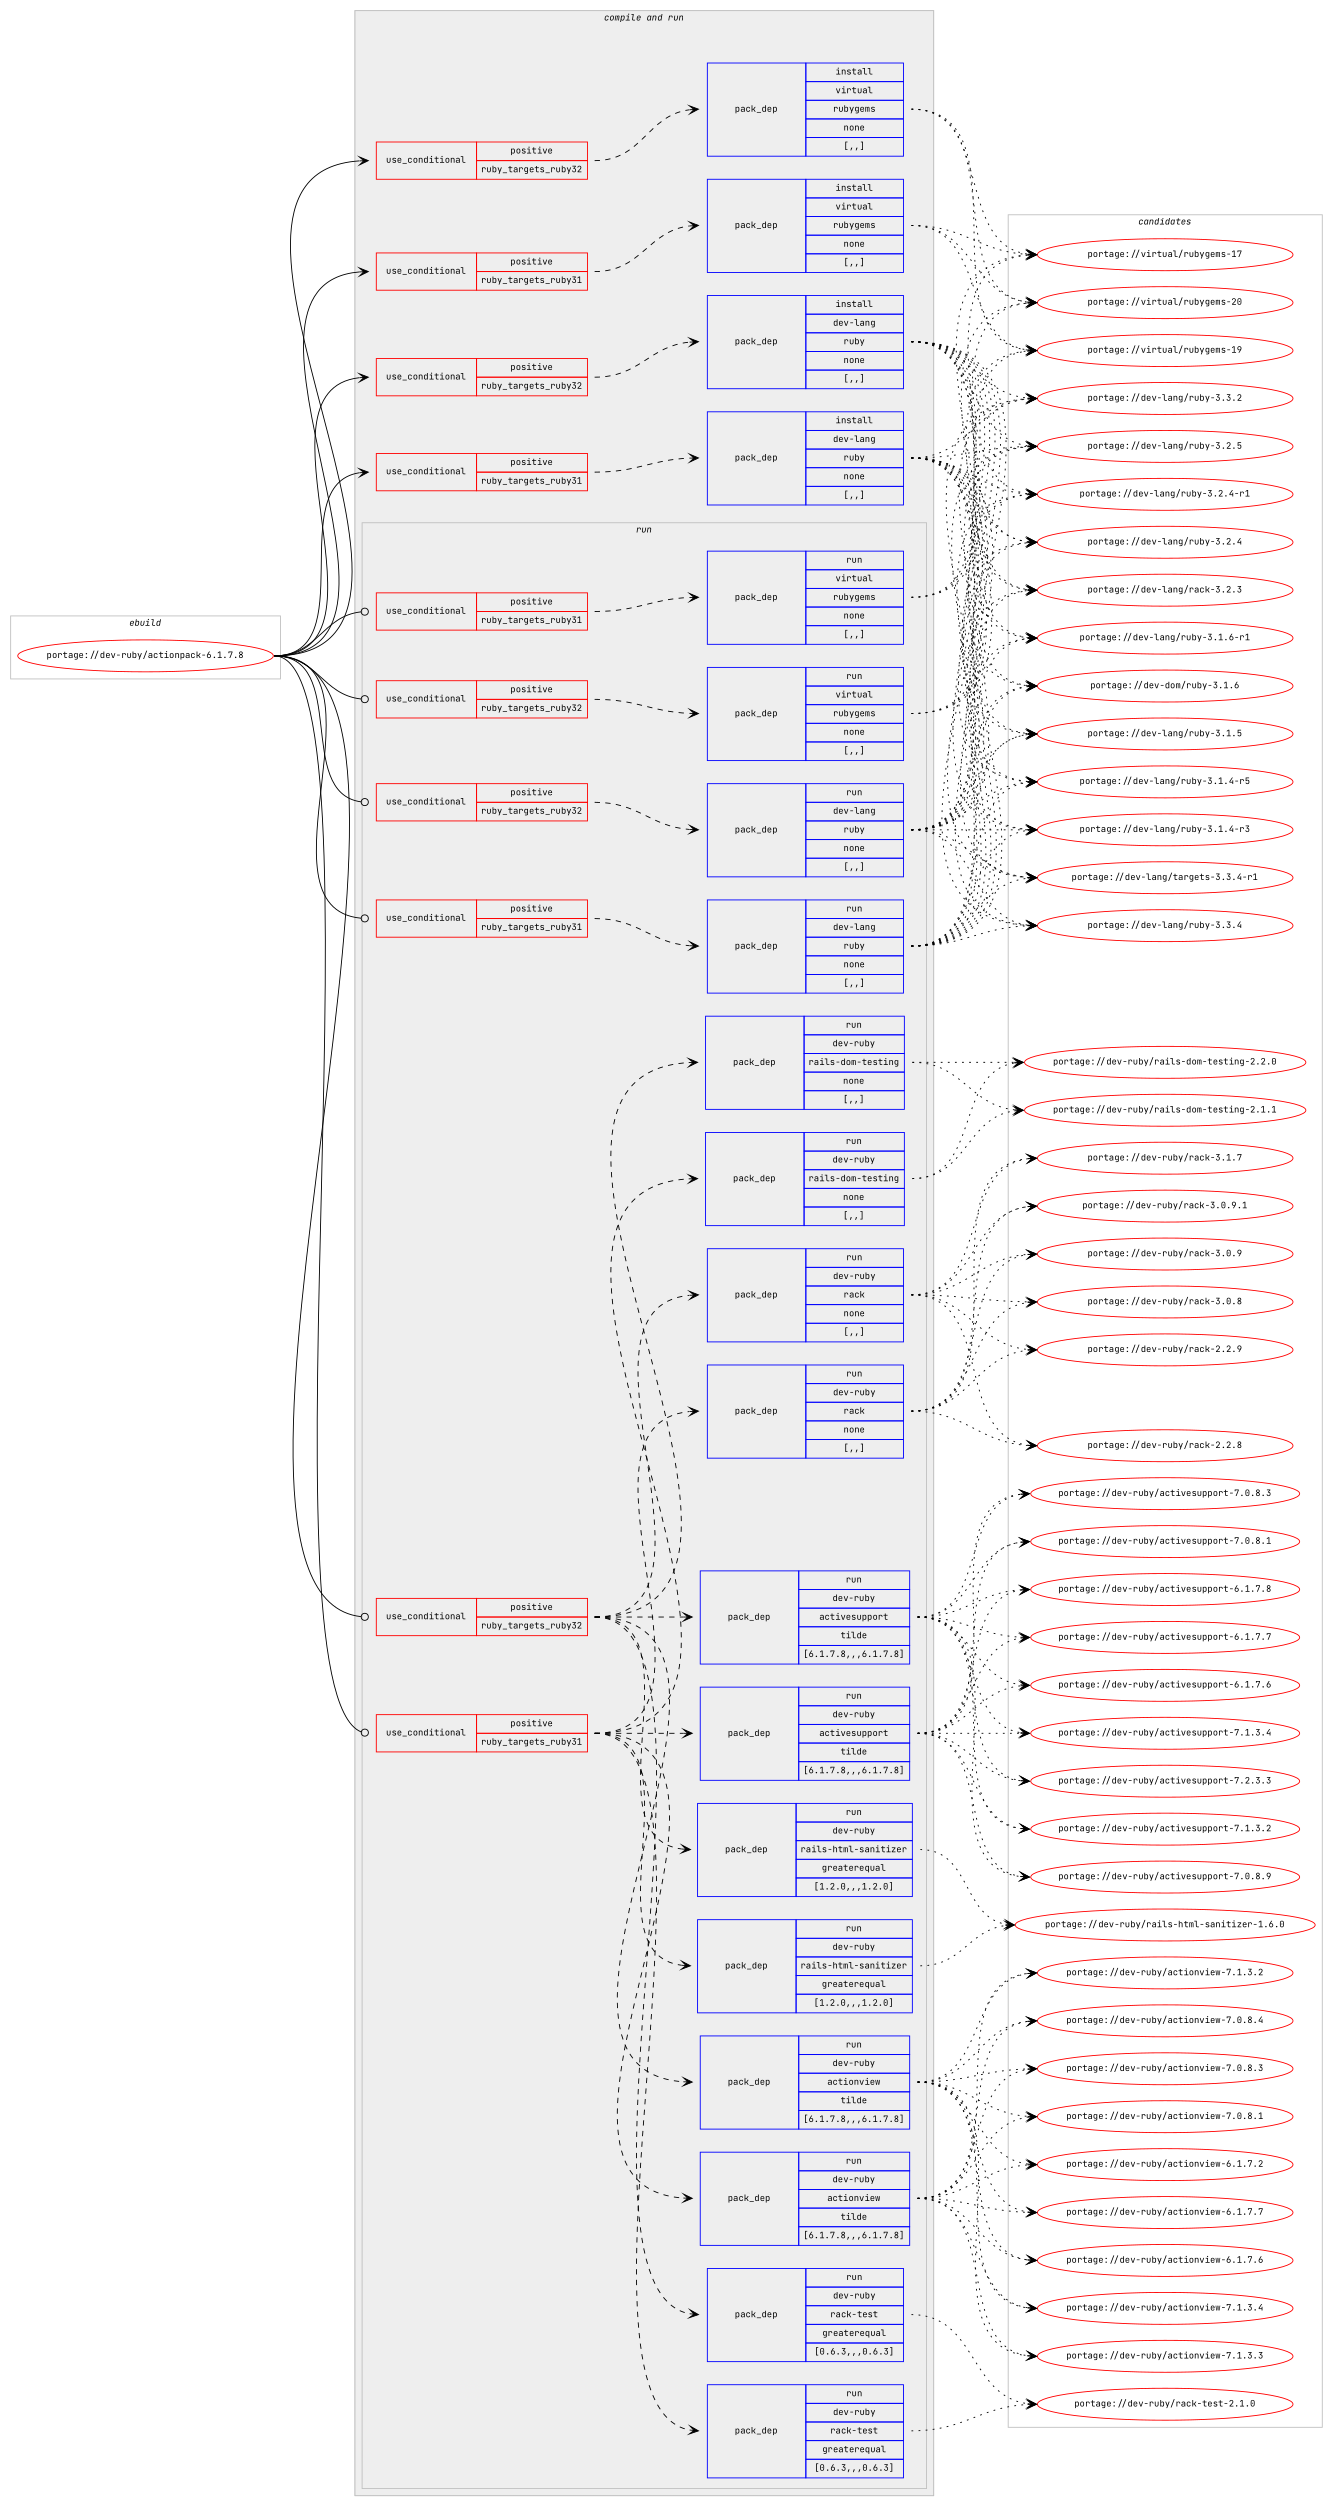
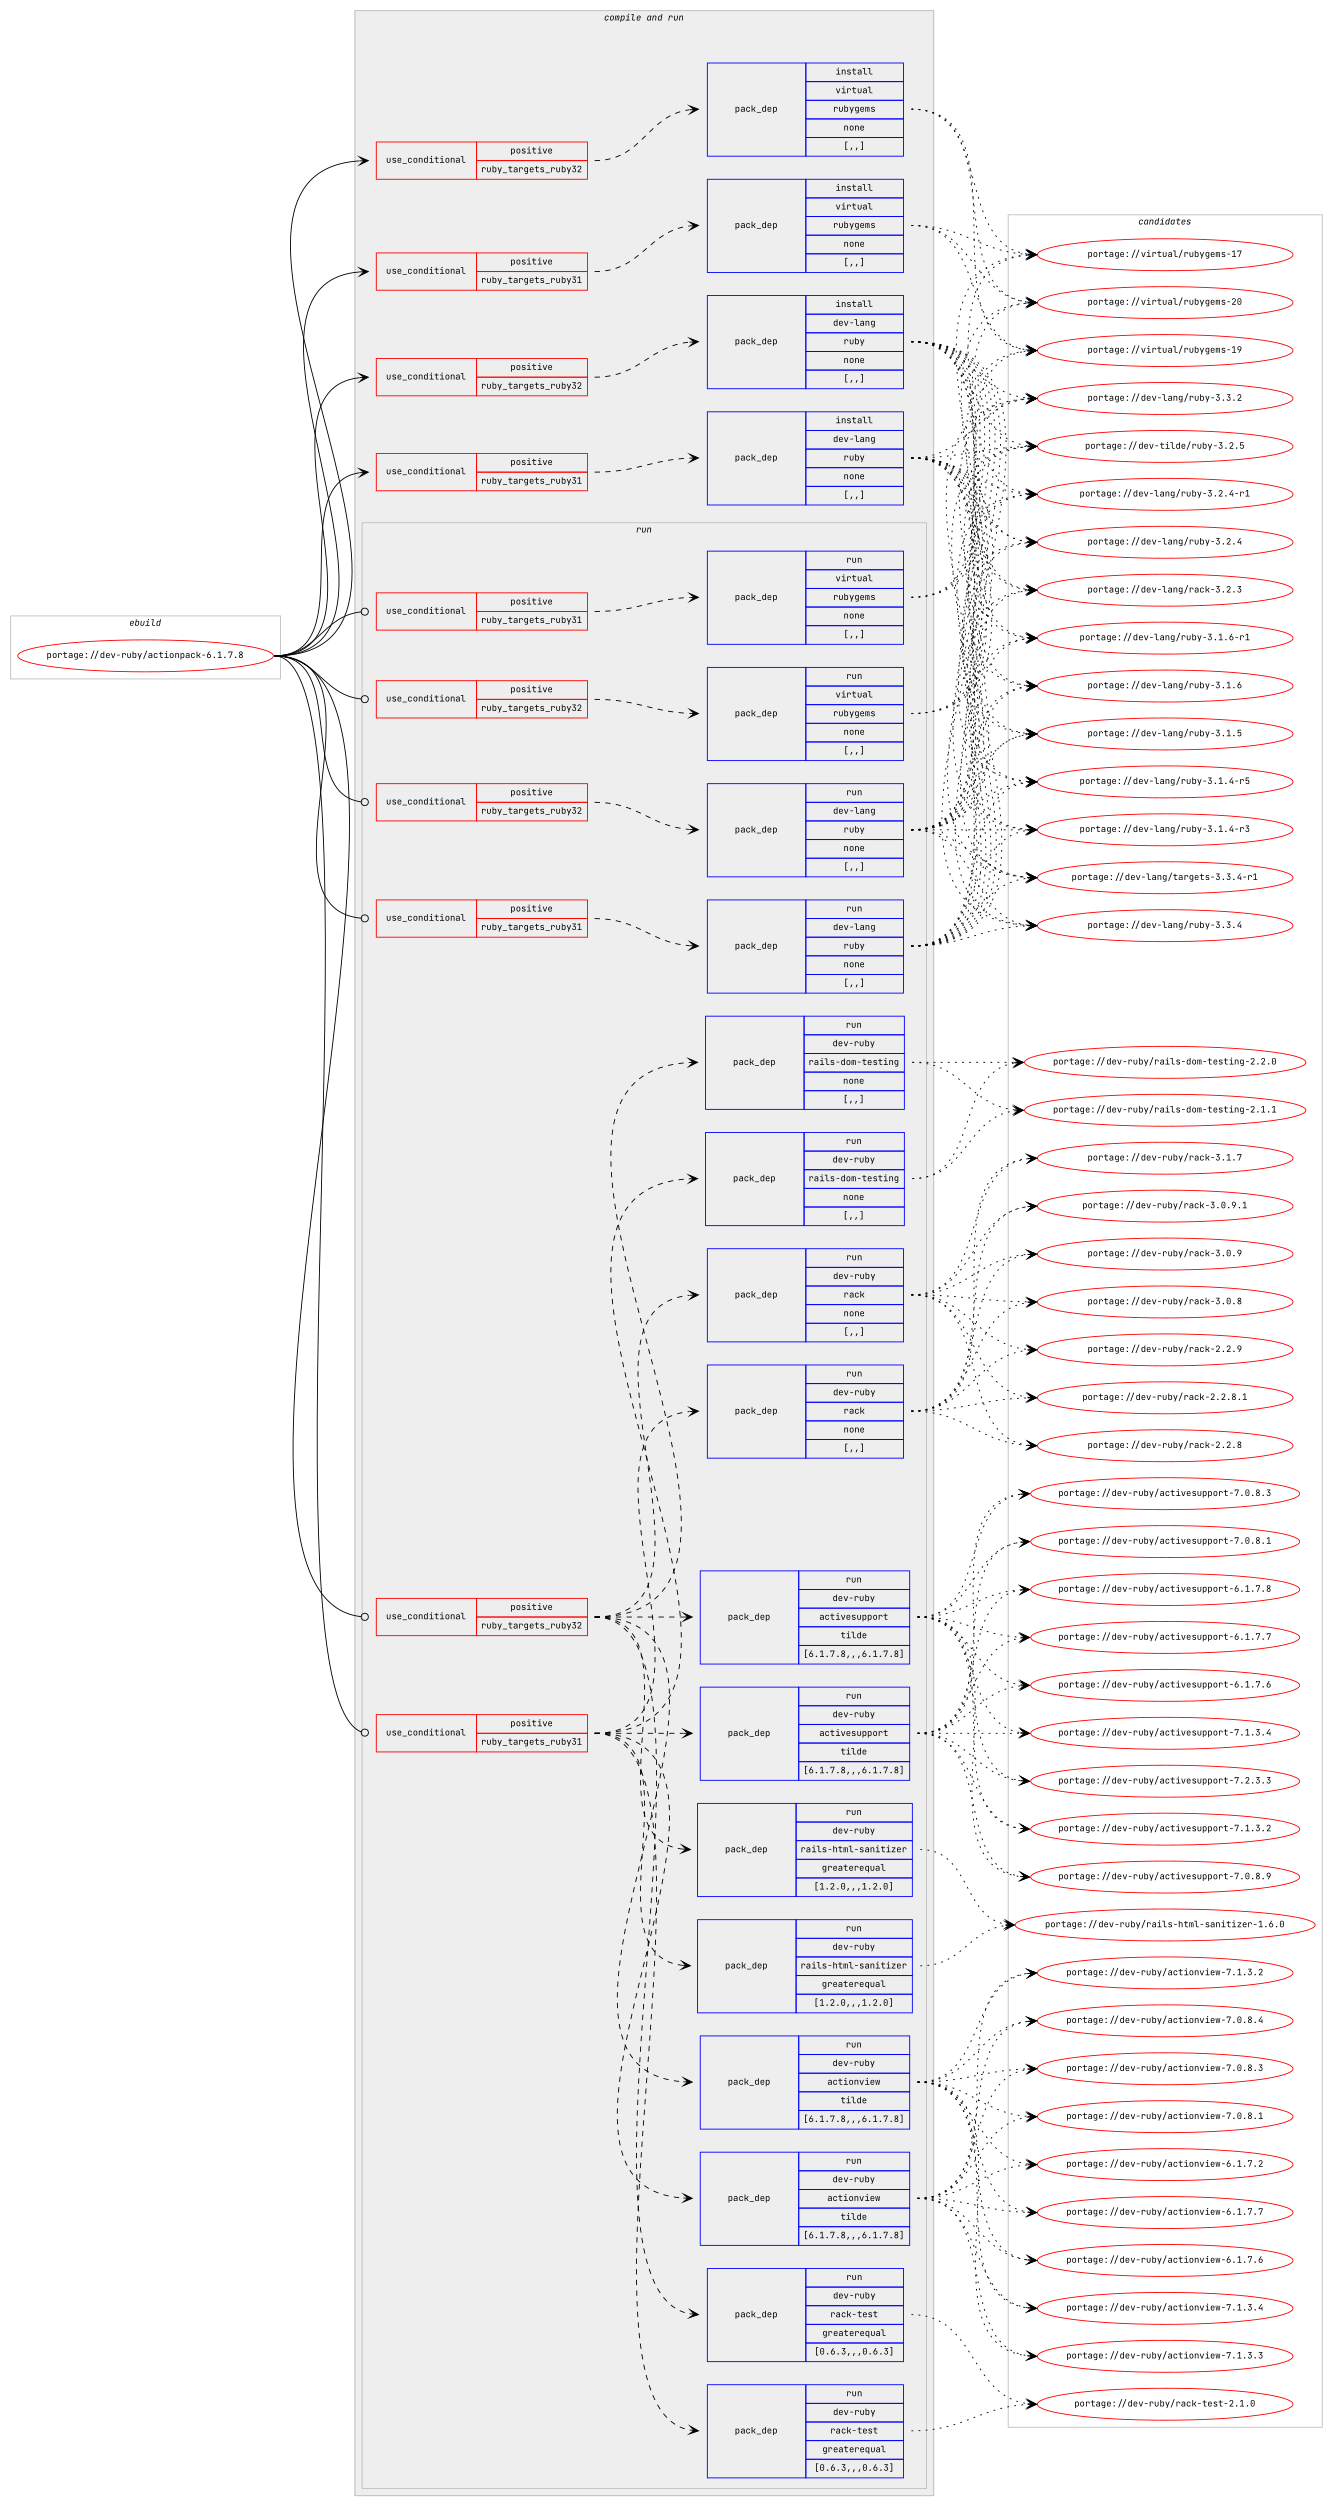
node "portage://dev-lang/ruby-3.2.5": label "portage://dev-lang/ruby-3.2.5" -> "portage://dev-tilde/ruby-3.2.5"
node "portage://dev-dom/ruby-3.1.6": label "portage://dev-dom/ruby-3.1.6" -> "portage://dev-lang/ruby-3.1.6"
node "portage://dev-ruby/rack-2.2.8.1": added
